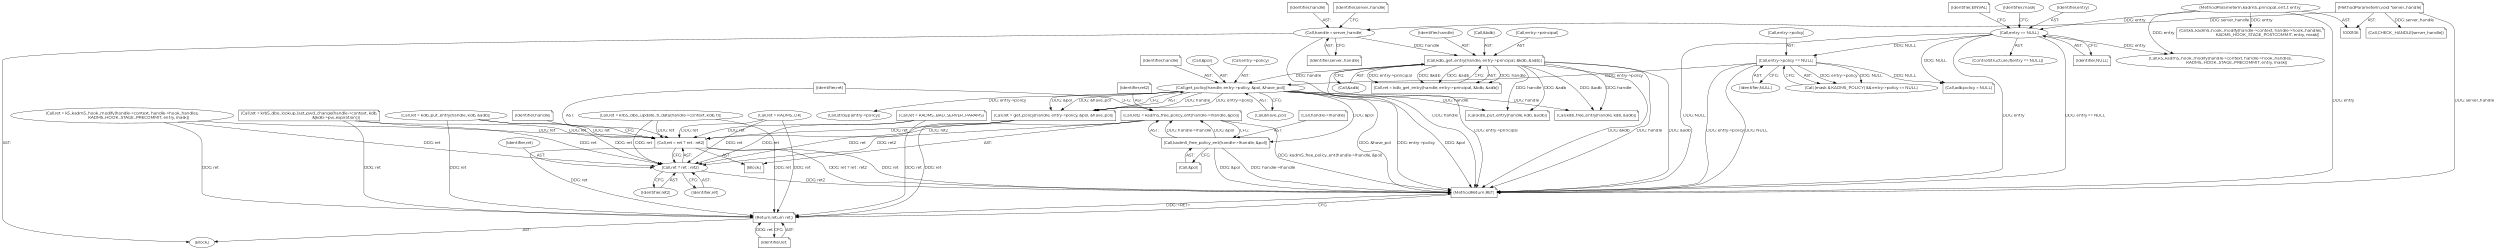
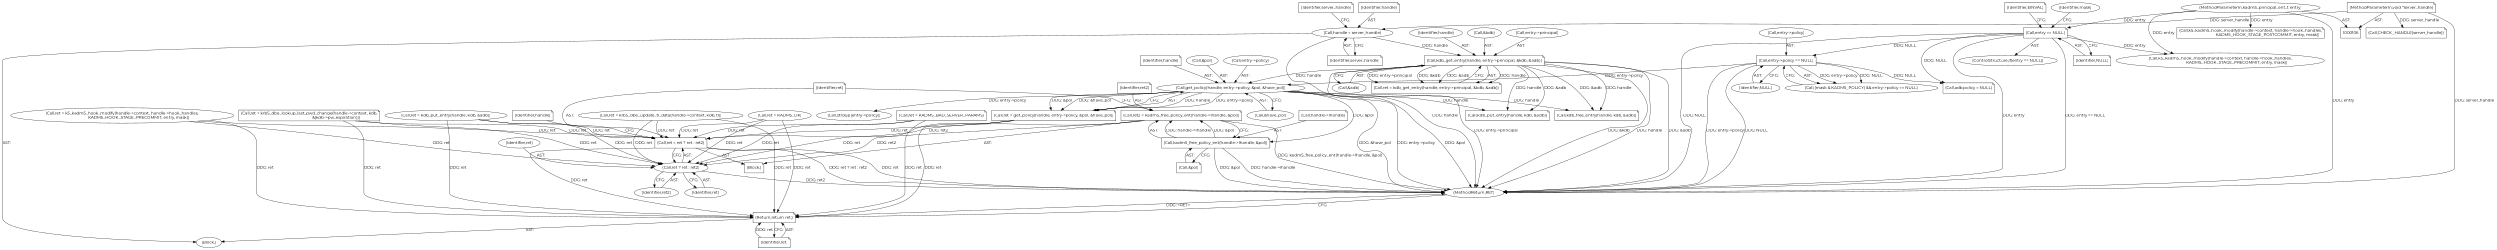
node "(Identifier,entry)": removed
node "(Call,entry == NULL)": shape ellipse -> note
node "(MethodReturn,RET)": shape note -> ellipse
